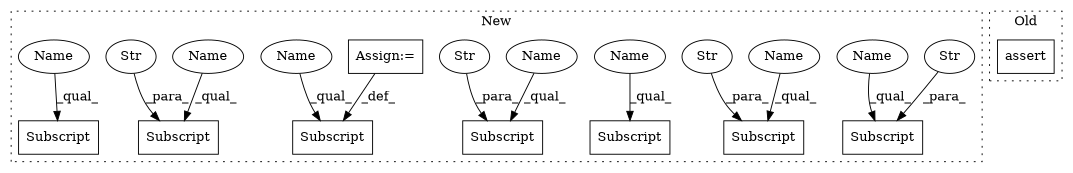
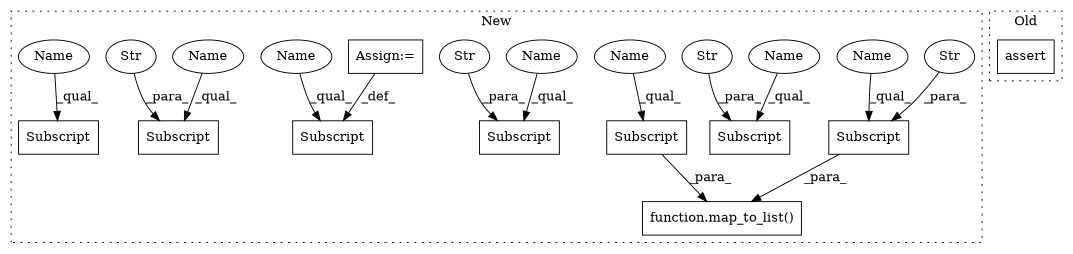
node "function.map_to_list()": added
